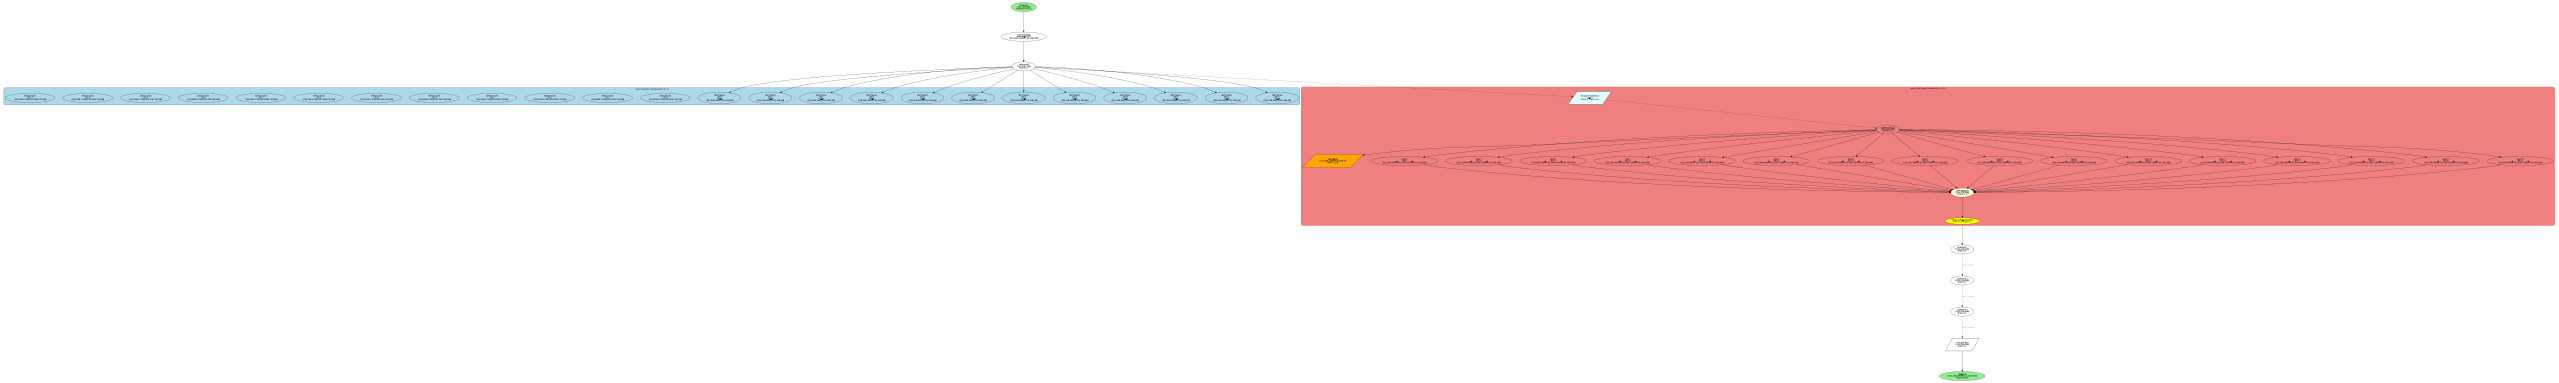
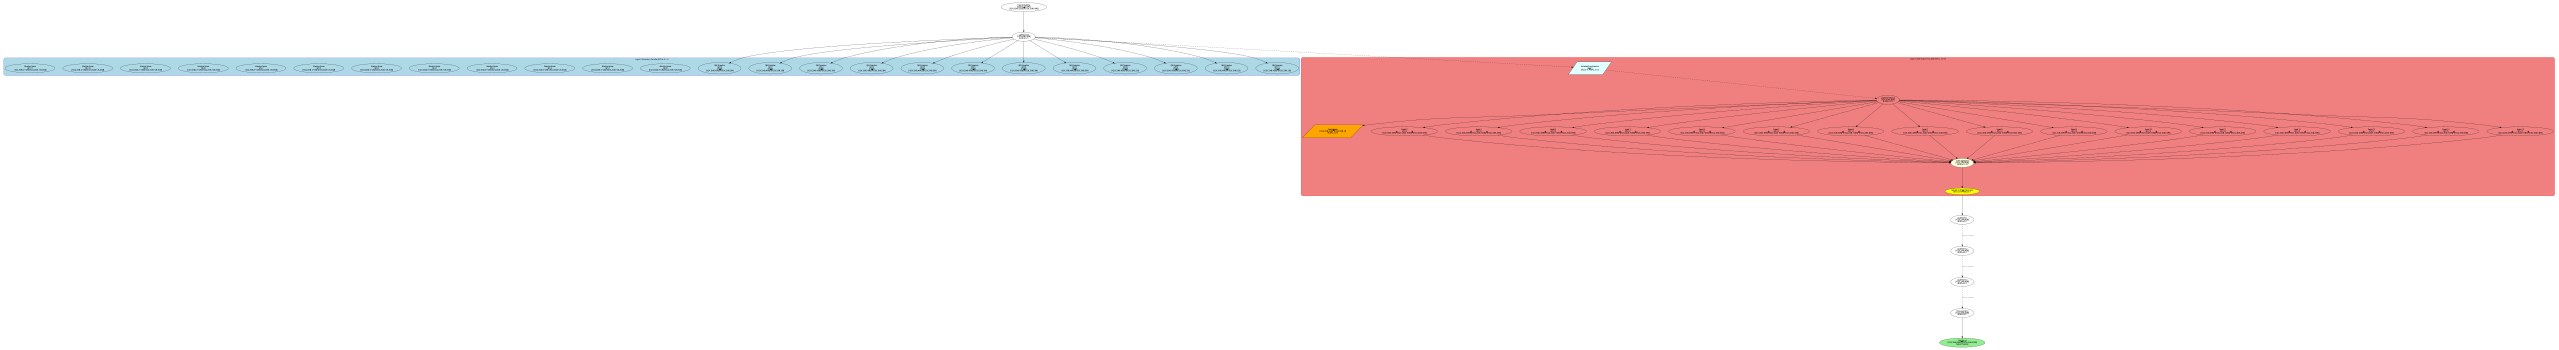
node "Model Input [1024, 2048] tokens Broadcast to all GPUs": removed
node "Final LayerNorm [1024, 2048, 4096] All GPUs 0-11": shape parallelogram -> ellipse
